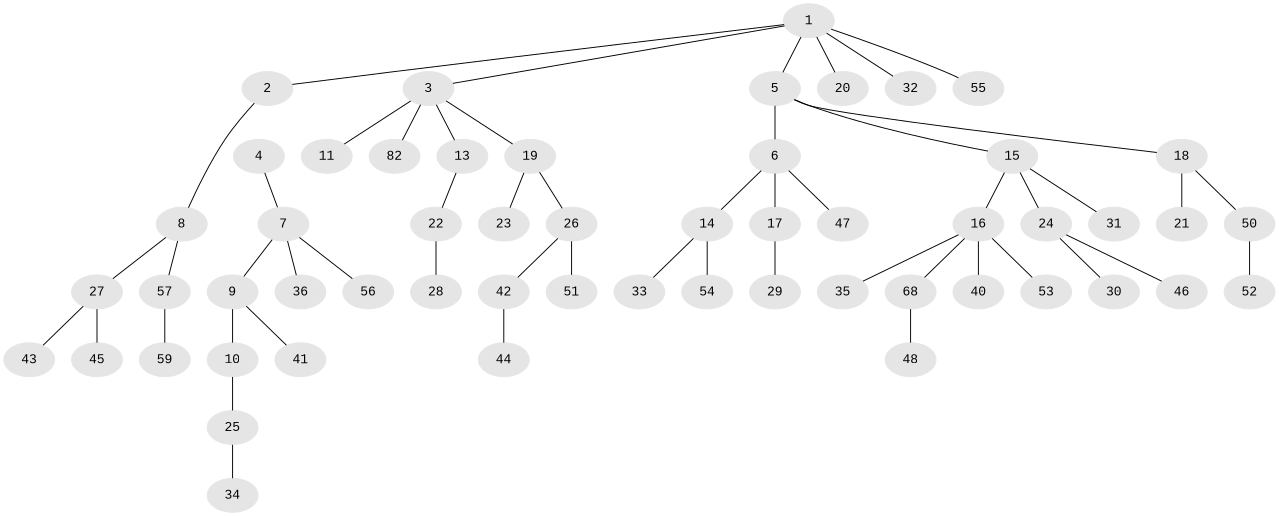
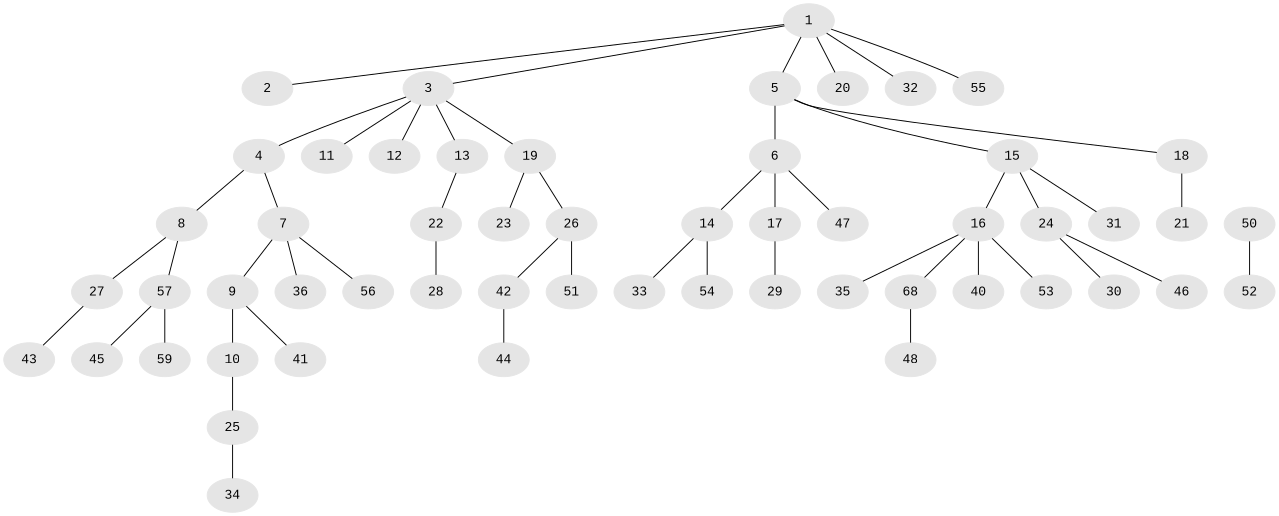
edge "3" -- "4": added
edge "2" -- "8": now "4" -- "8"
node "82": label "82" -> "12"
edge "18" -- "50": removed
edge "27" -- "45": now "57" -- "45"
